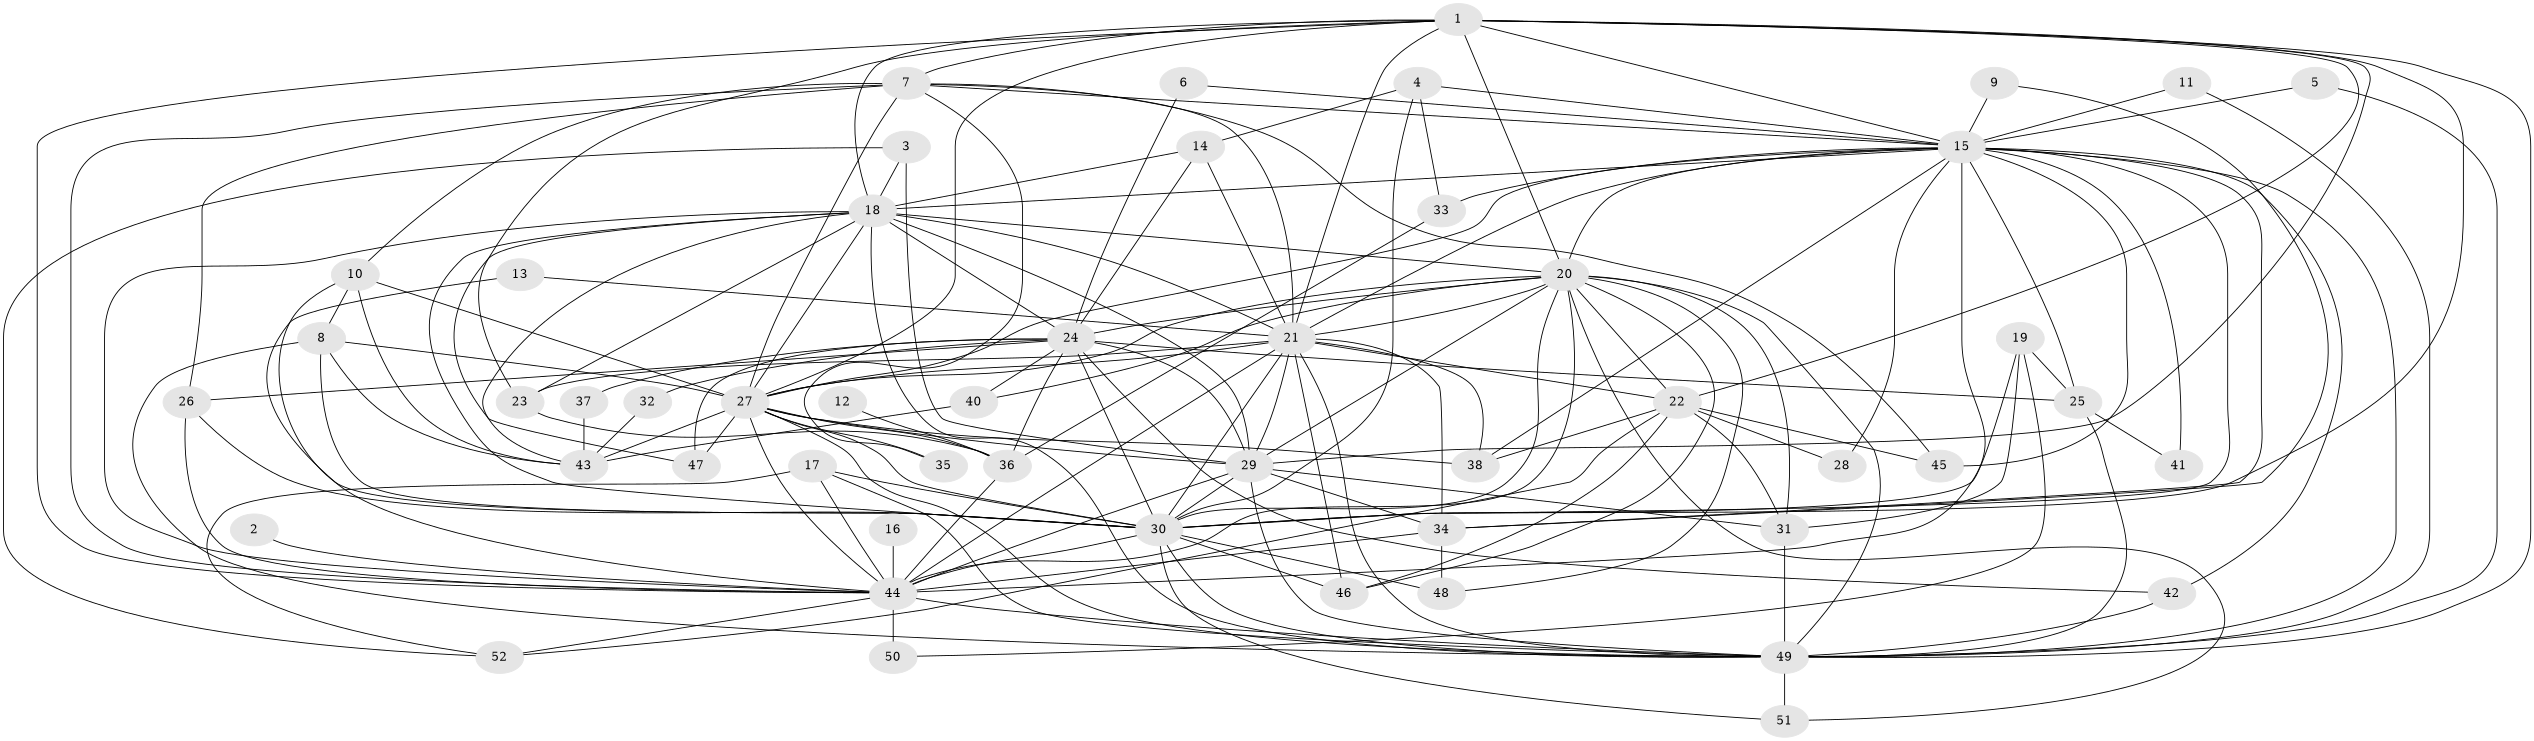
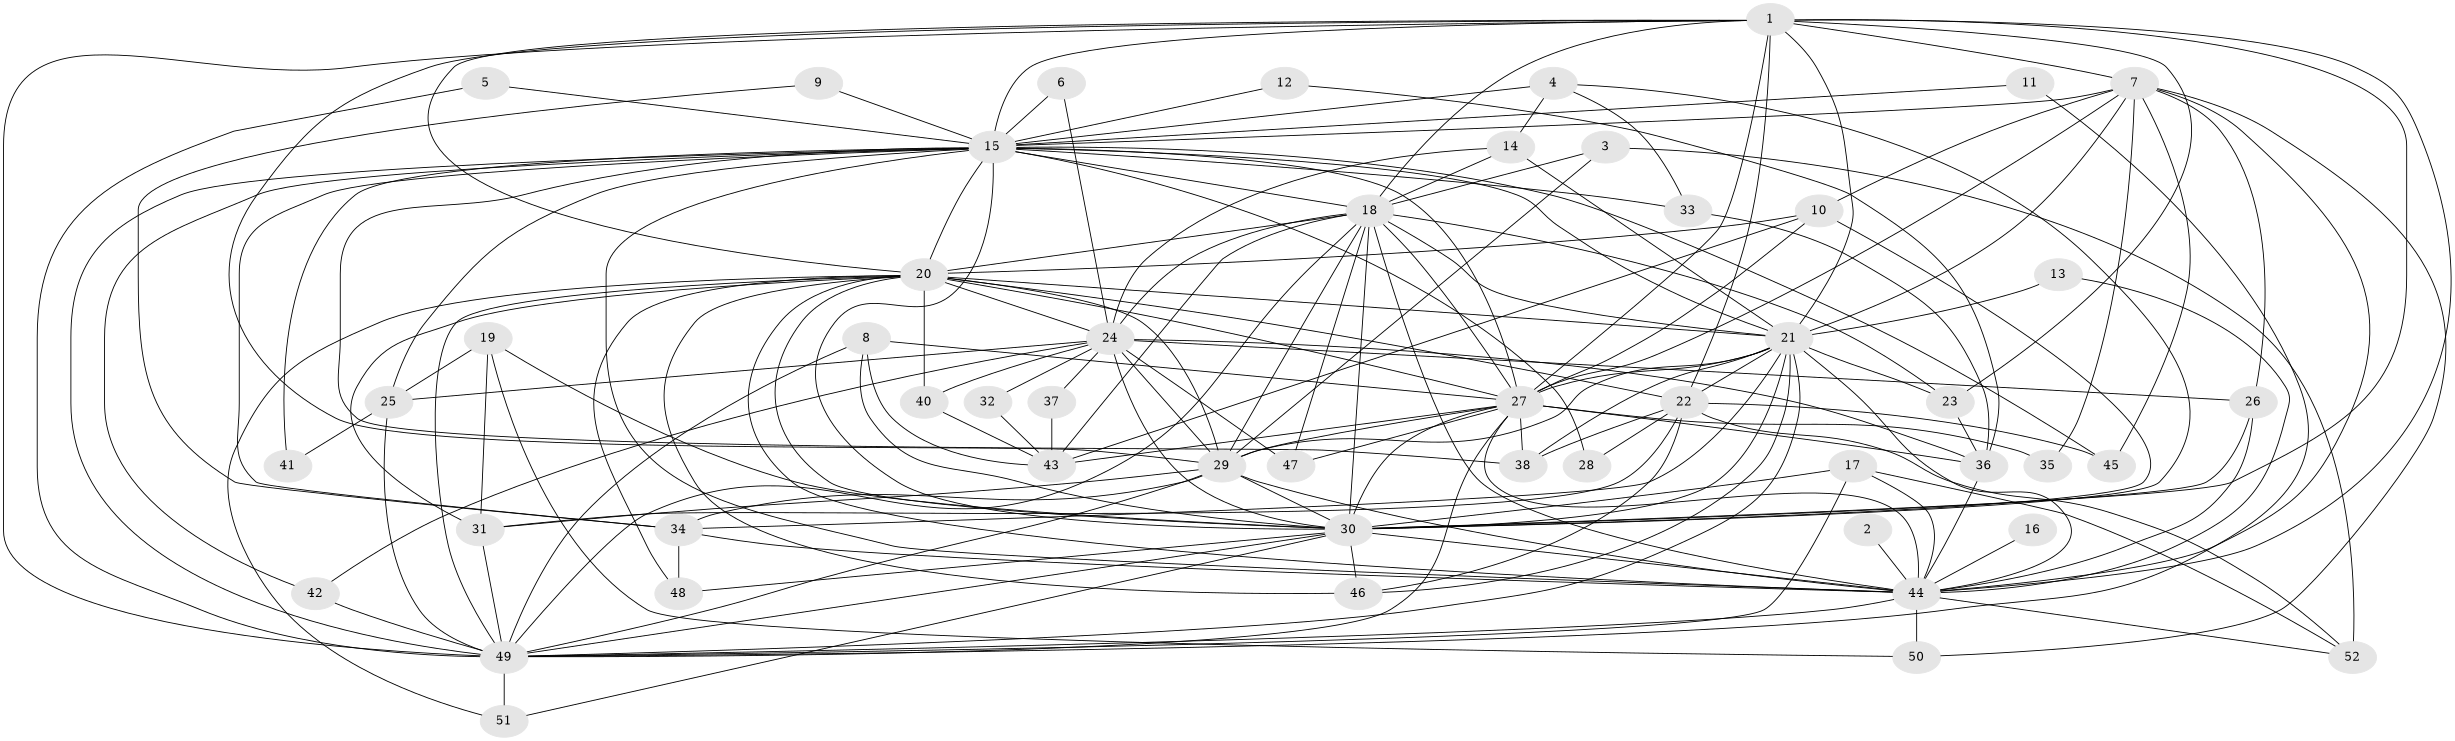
edge "12" -- "15": added
edge "10" -- "8": now "10" -- "20"
edge "7" -- "50": added
